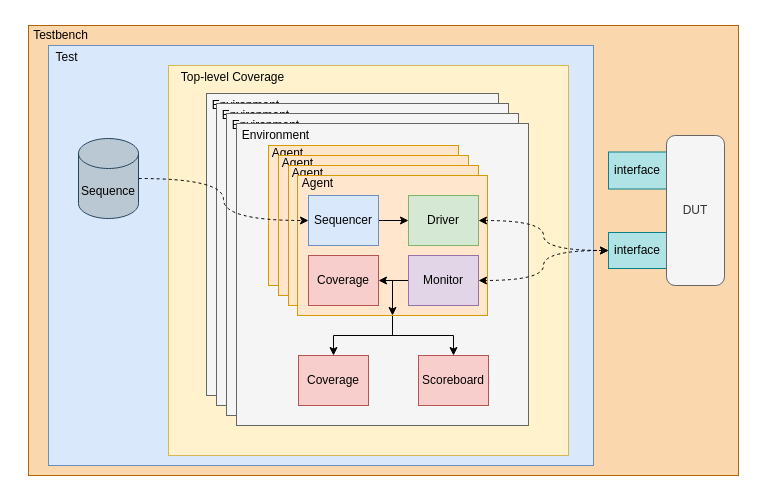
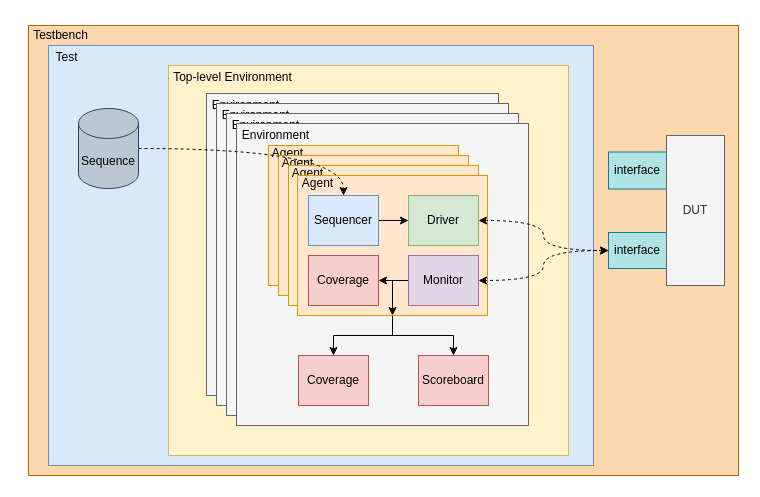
node "Top-level Coverage": label "Top-level Coverage" -> "Top-level Environment"
node "Sequence": moved (109, 179) -> (109, 149)
node "DUT": shape rounded rectangle -> rectangle
